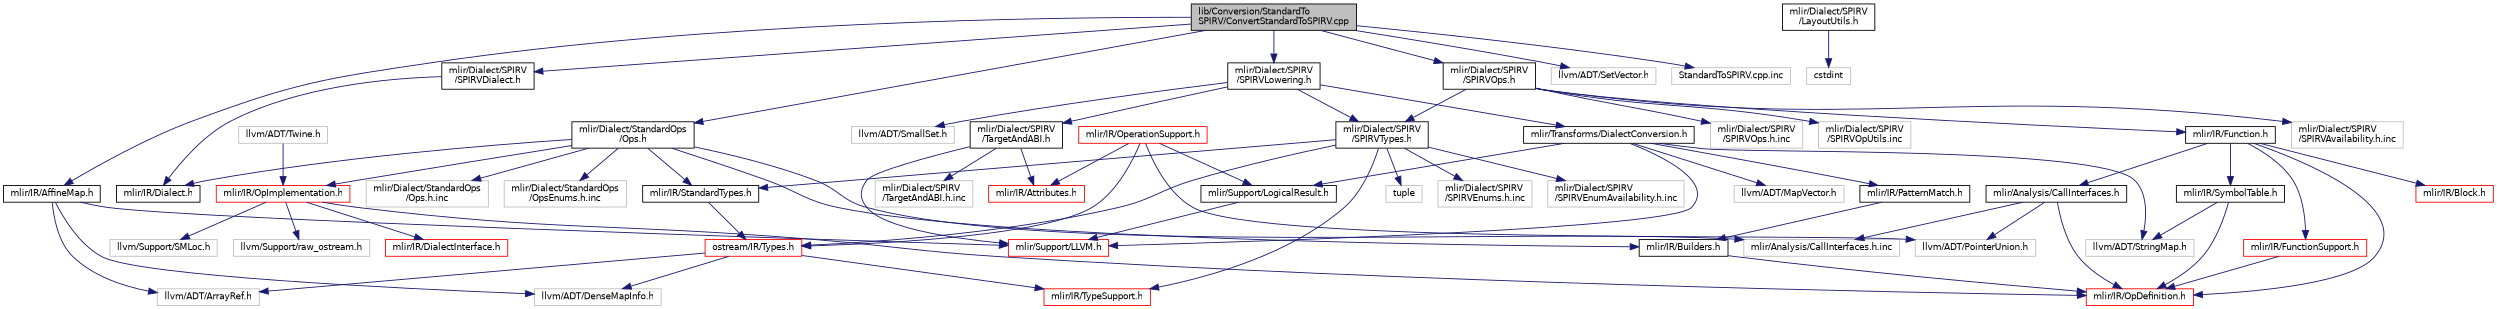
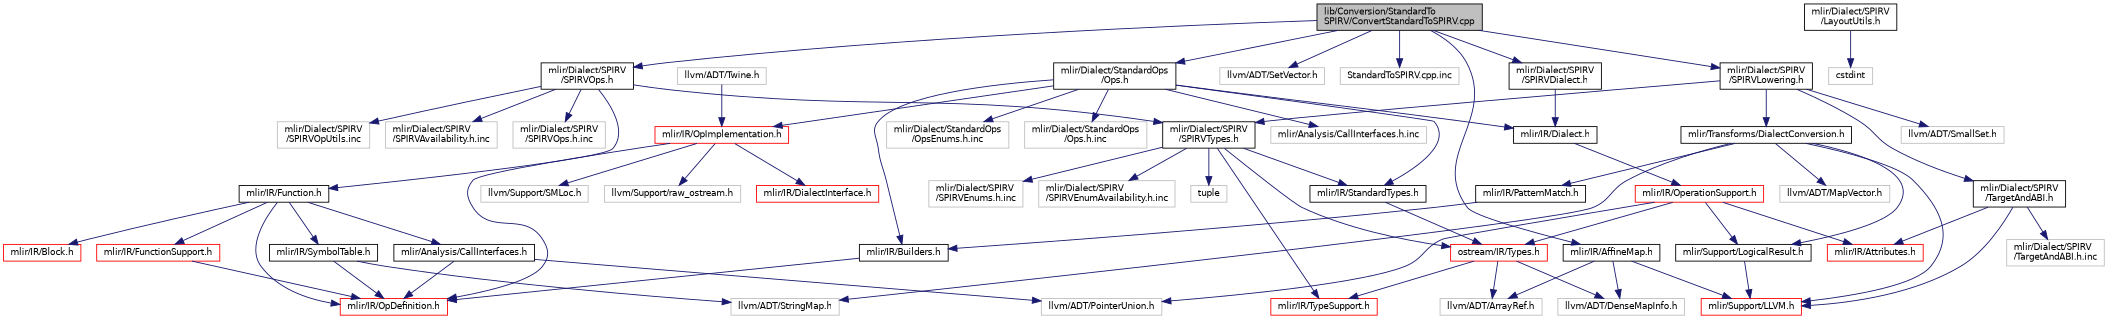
edge "mlir/IR/Dialect.h" -> "mlir/IR/OperationSupport.h": added
edge "mlir/Analysis/CallInterfaces.h" -> "mlir/Analysis/CallInterfaces.h.inc": removed
